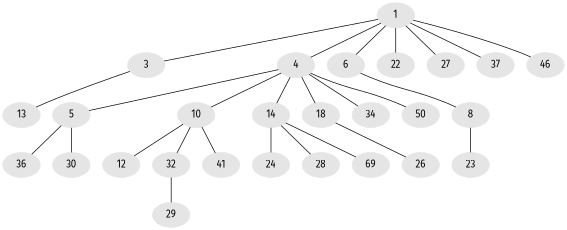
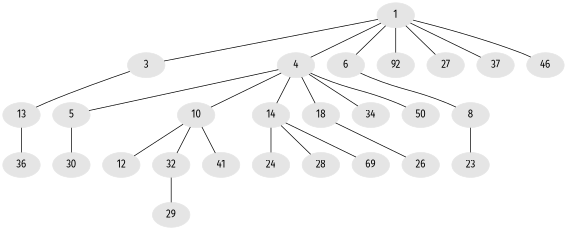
node "22": label "22" -> "92"
edge "5" -- "36": now "13" -- "36"
